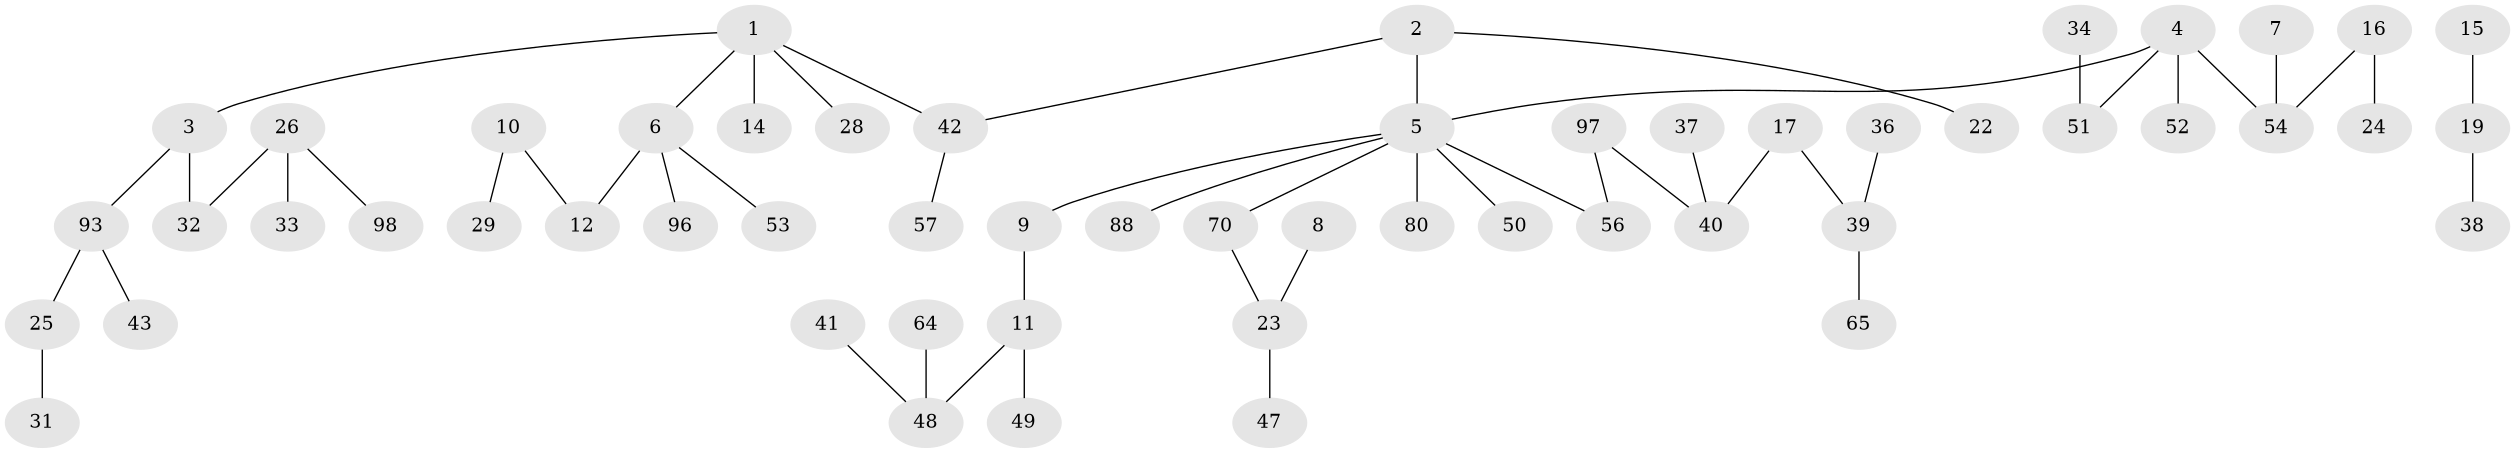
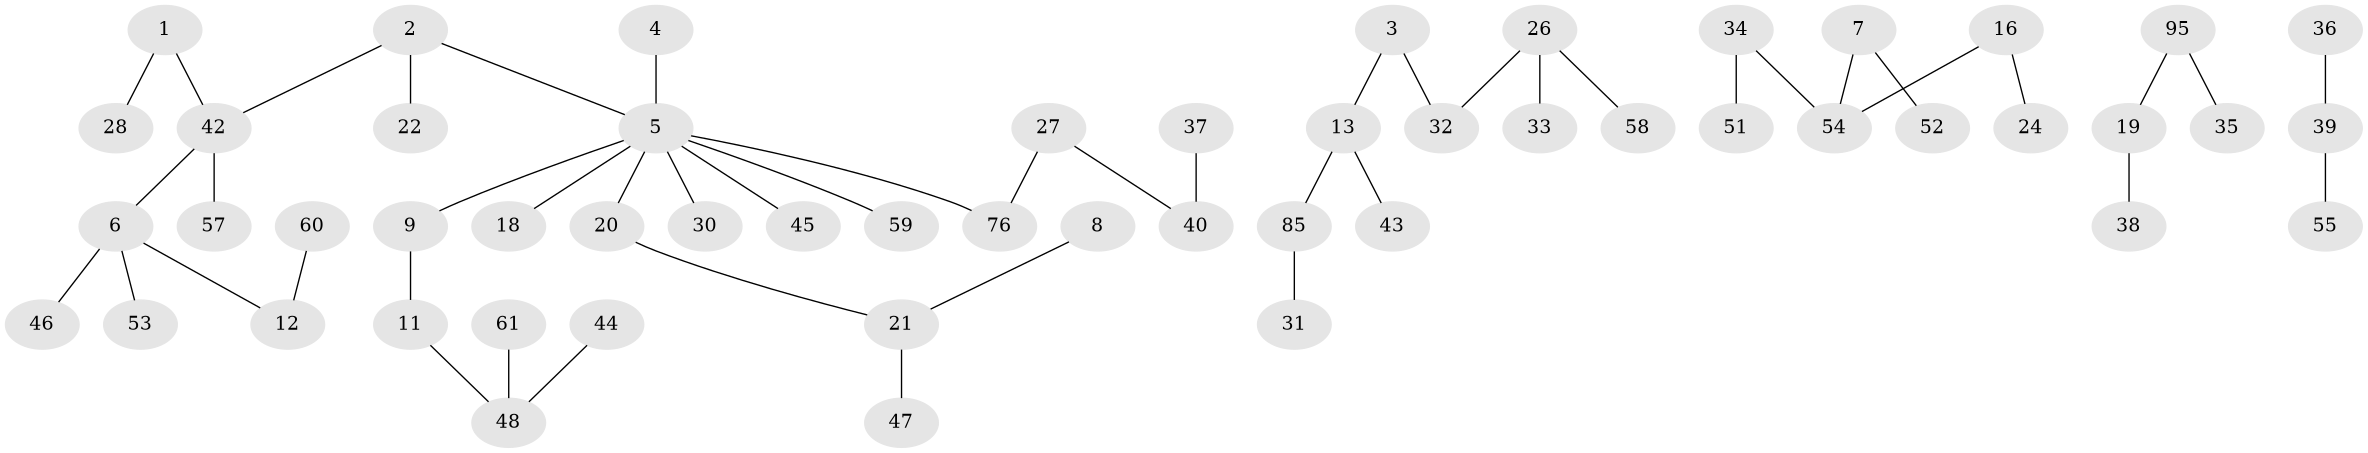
node "15": label "15" -> "95"
edge "1" -- "3": removed
edge "1" -- "6": now "42" -- "6"
edge "4" -- "51": removed
edge "4" -- "52": now "7" -- "52"
edge "4" -- "54": now "34" -- "54"
node "10": label "10" -> "60"
node "14": removed
node "97": label "97" -> "27"
node "17": removed
node "35": added
node "93": label "93" -> "13"
node "98": label "98" -> "58"
node "29": removed
node "96": label "96" -> "46"
node "45": added
node "88": label "88" -> "18"
node "70": label "70" -> "20"
node "80": label "80" -> "30"
node "50": label "50" -> "59"
node "56": label "56" -> "76"
node "25": label "25" -> "85"
node "41": label "41" -> "61"
node "64": label "64" -> "44"
node "23": label "23" -> "21"
node "65": label "65" -> "55"
node "49": removed
